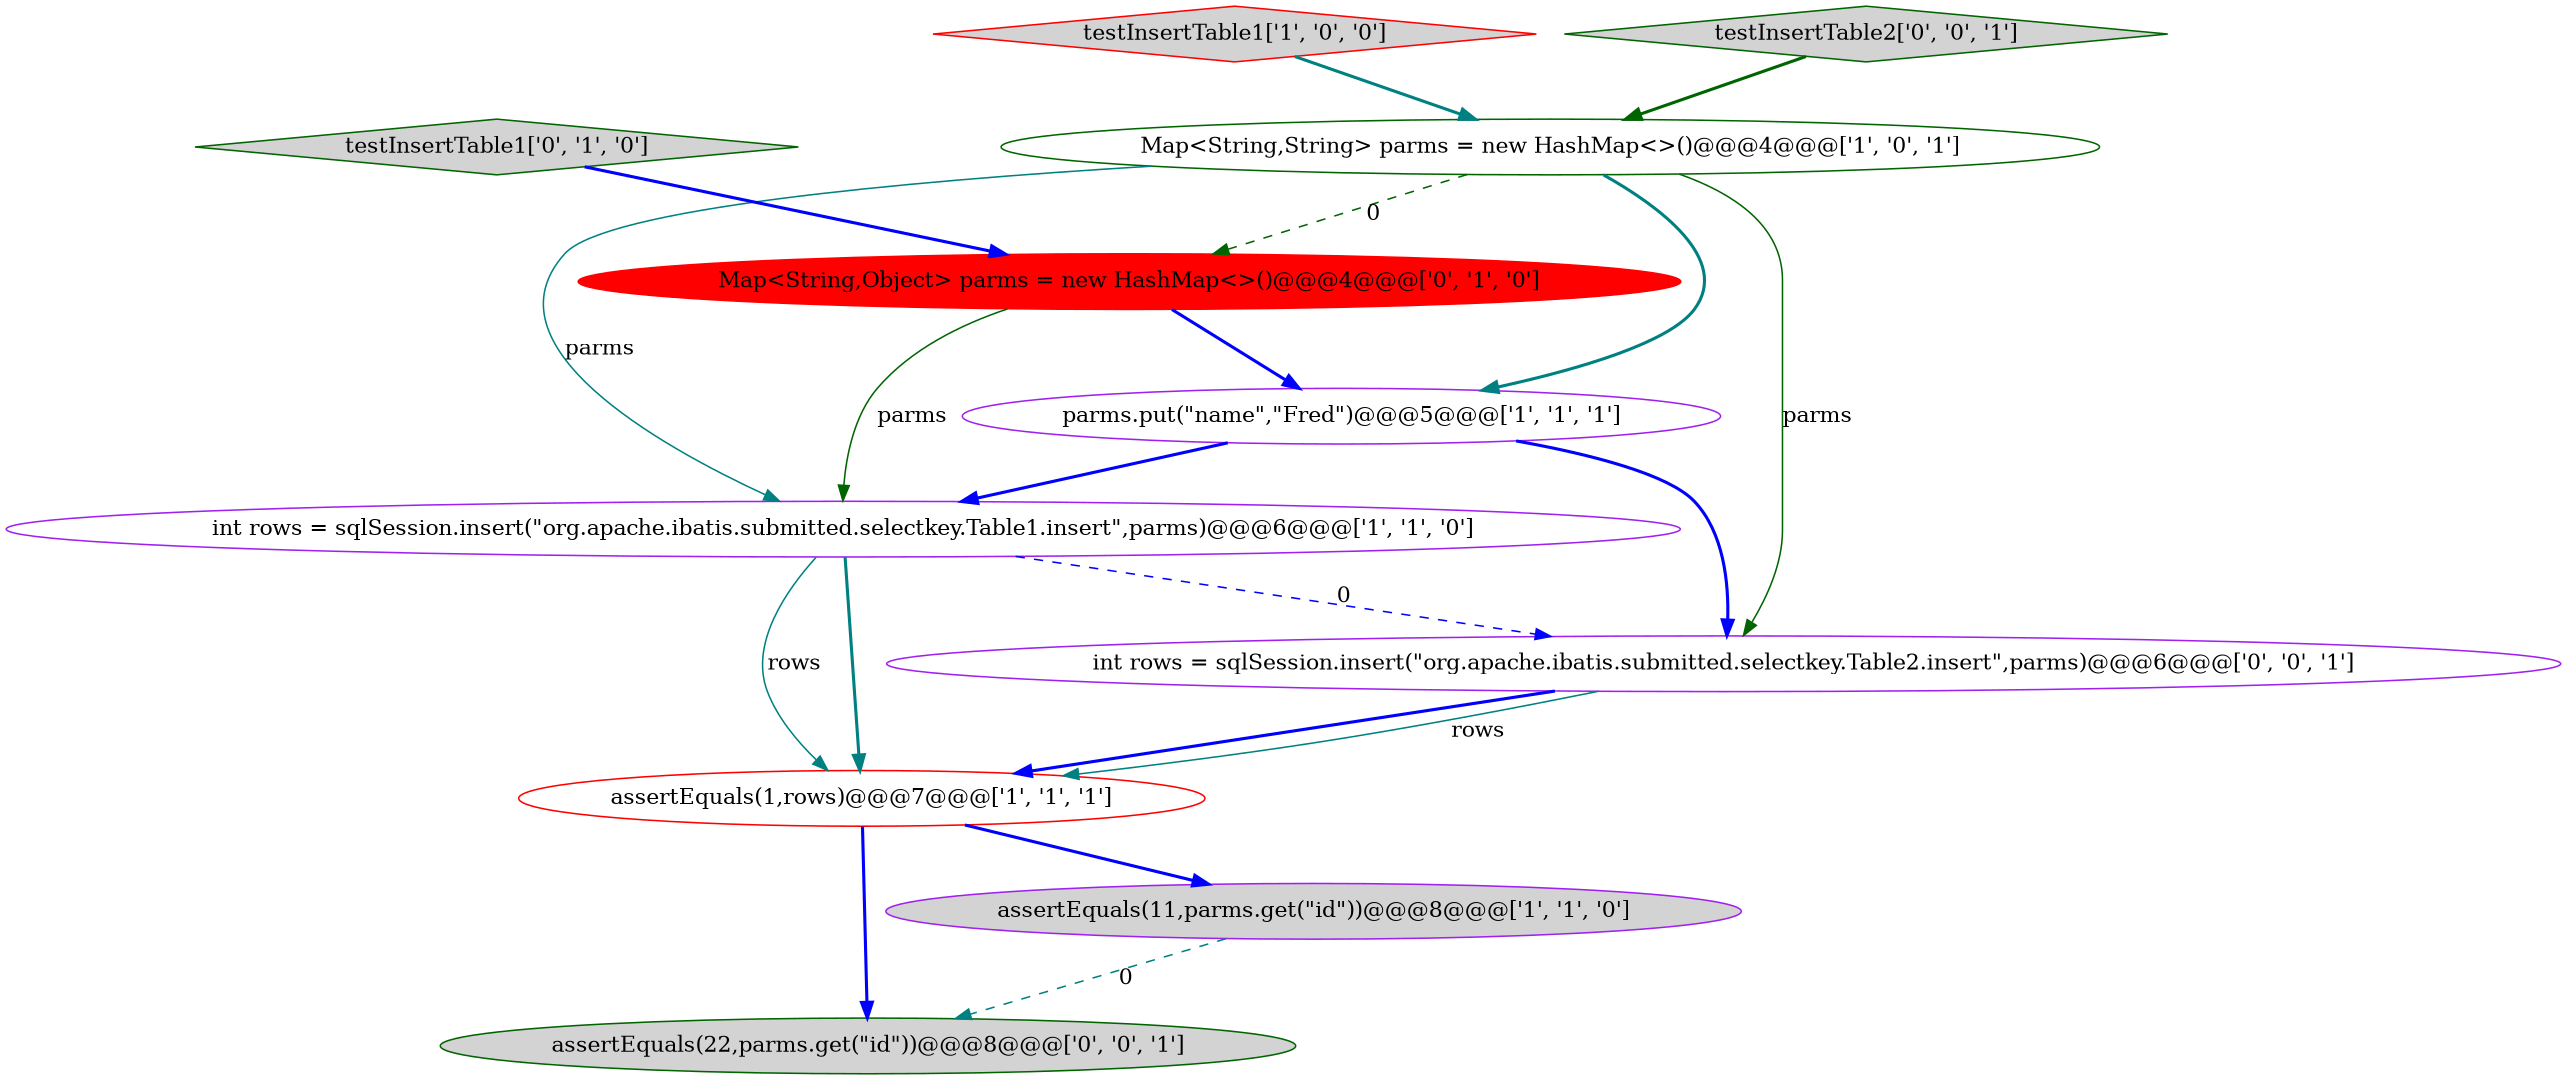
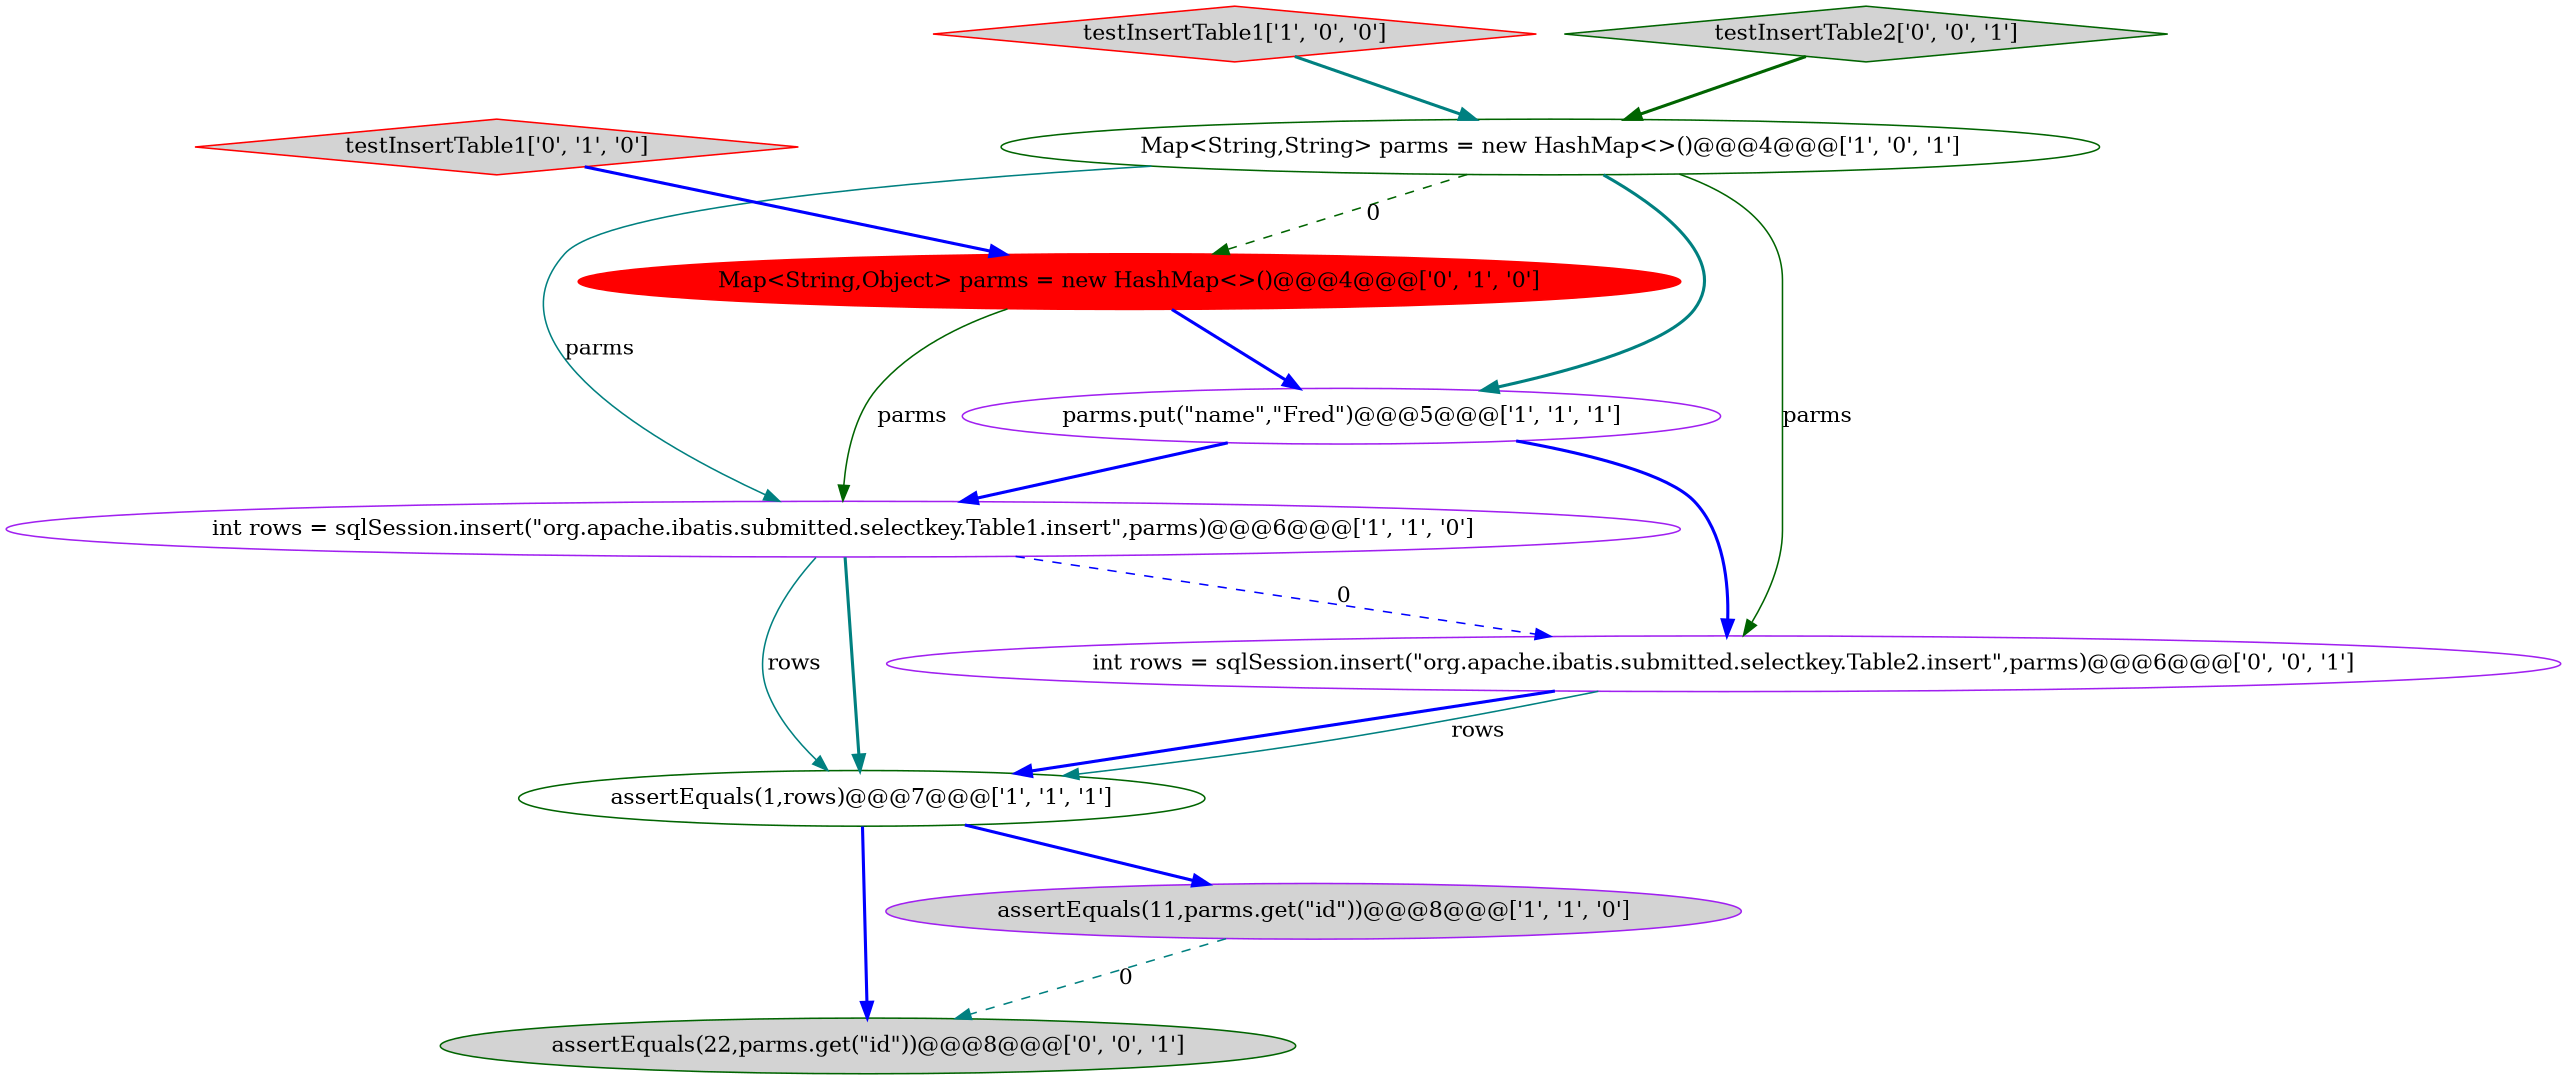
node "testInsertTable1['0', '1', '0']": color darkgreen -> red
node "assertEquals(1,rows)@@@7@@@['1', '1', '1']": color red -> darkgreen
